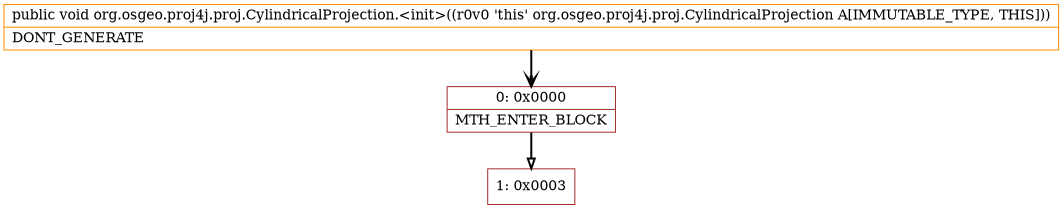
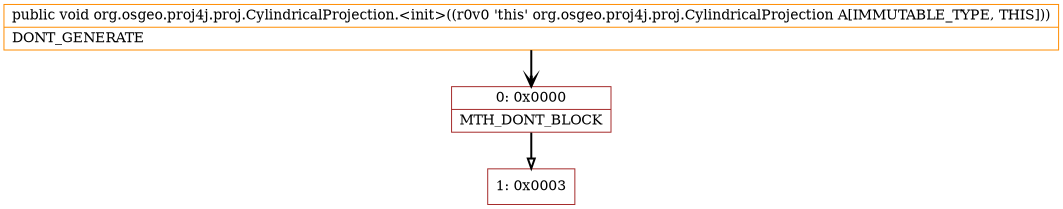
node "0: 0x0000": text "MTH_ENTER_BLOCK" -> "MTH_DONT_BLOCK"
